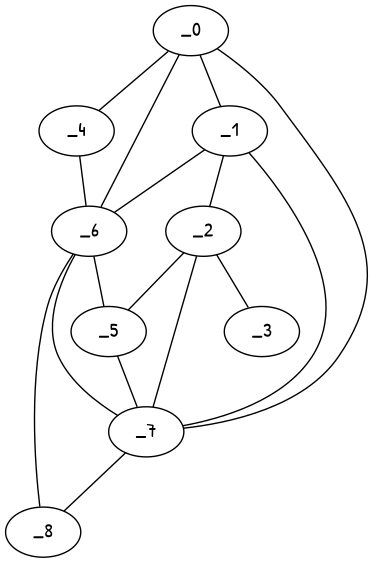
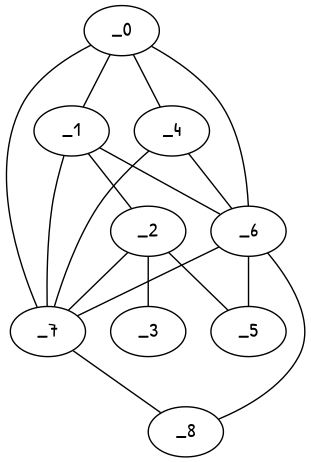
edge "_5" -- "_7": now "_4" -- "_7"
